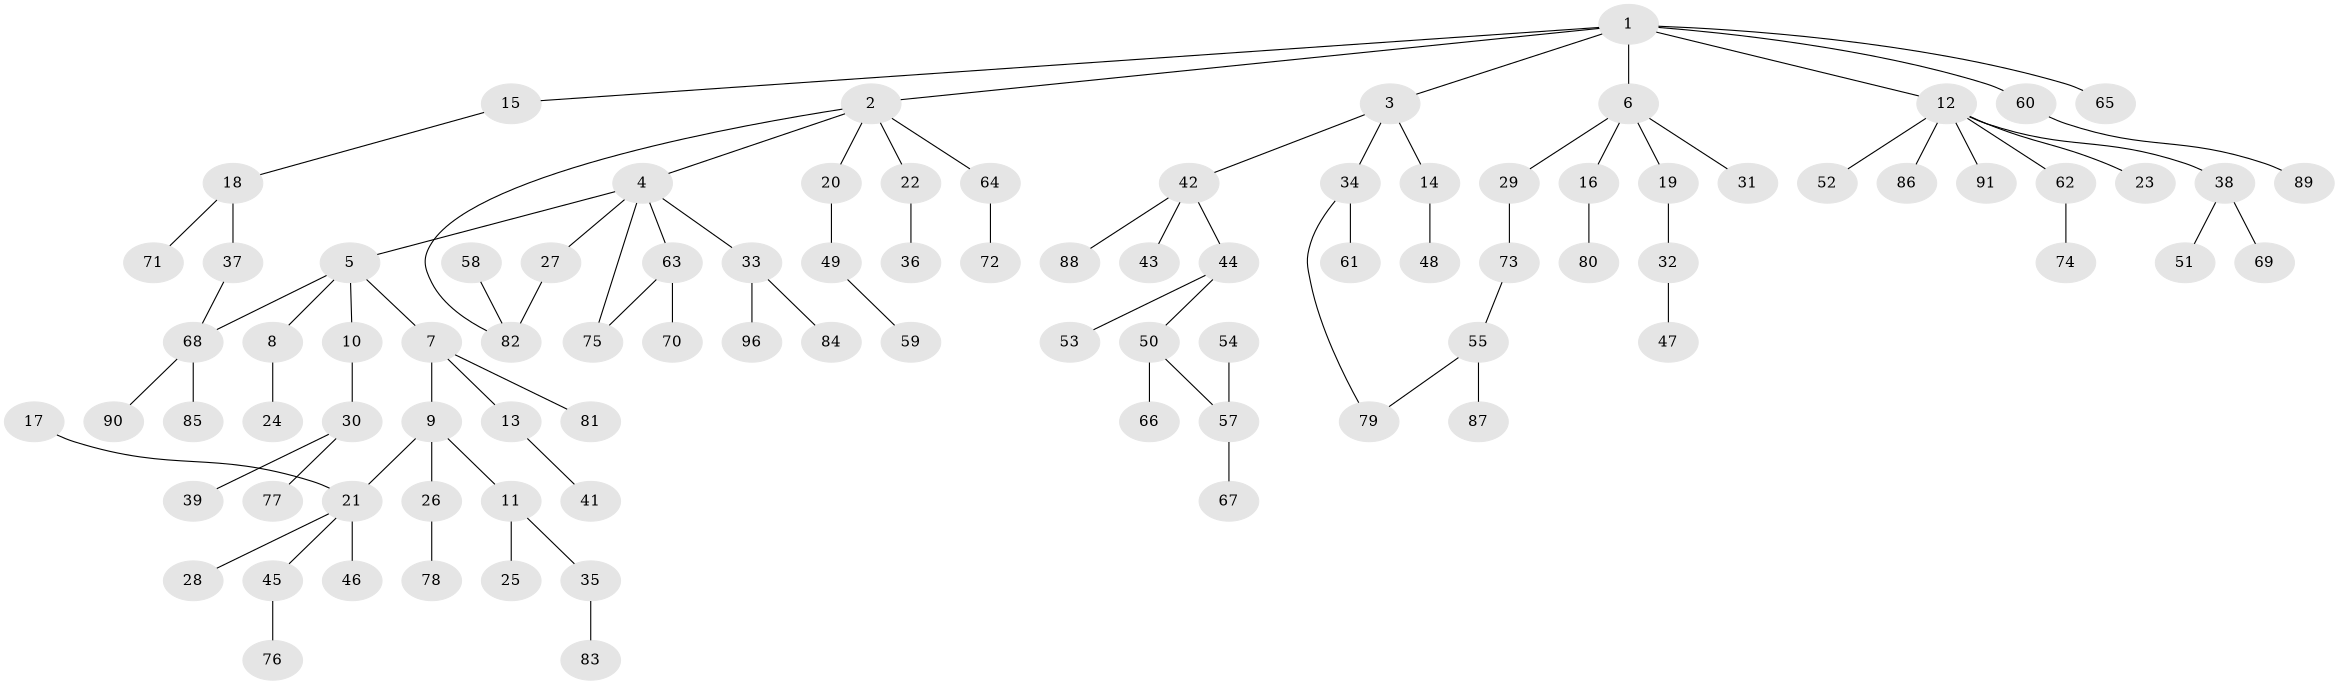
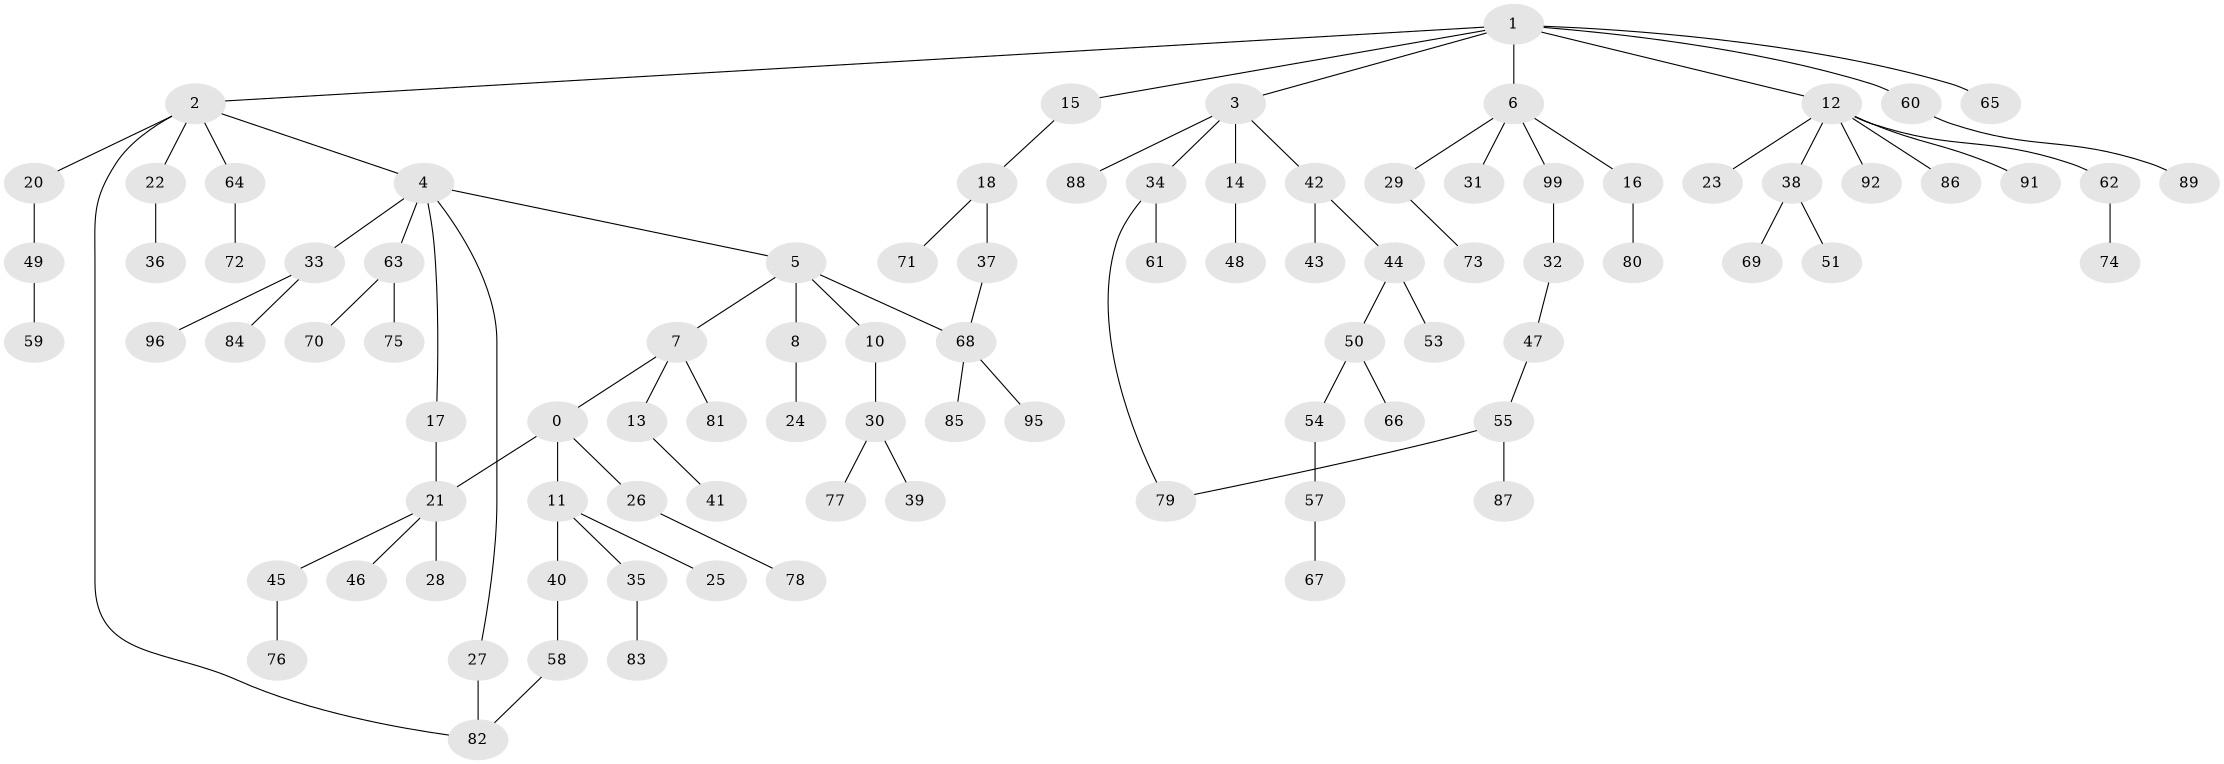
node "19": label "19" -> "99"
node "52": label "52" -> "92"
edge "42" -- "88": now "3" -- "88"
edge "4" -- "75": now "4" -- "17"
edge "73" -- "55": now "47" -- "55"
edge "50" -- "57": now "50" -- "54"
node "90": label "90" -> "95"
node "9": label "9" -> "0"
node "40": added
